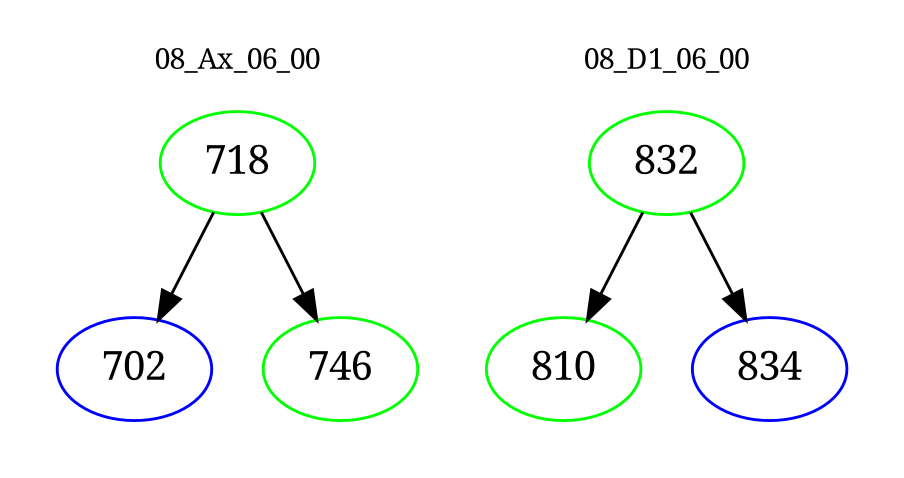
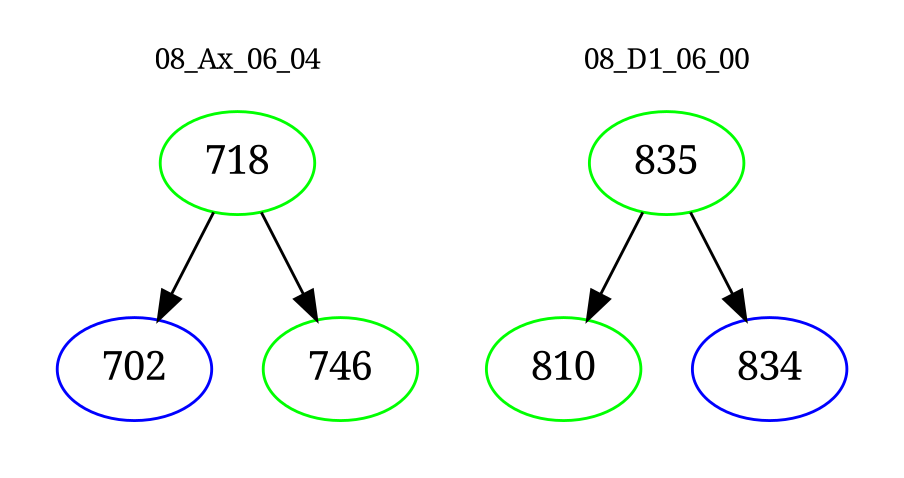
cluster "08_Ax_06_00": label "08_Ax_06_00" -> "08_Ax_06_04"
node "832": label "832" -> "835"
